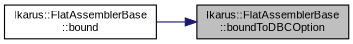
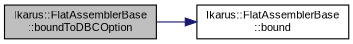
edge "Ikarus::FlatAssemblerBase ::bound" -> "Ikarus::FlatAssemblerBase ::boundToDBCOption": reversed
